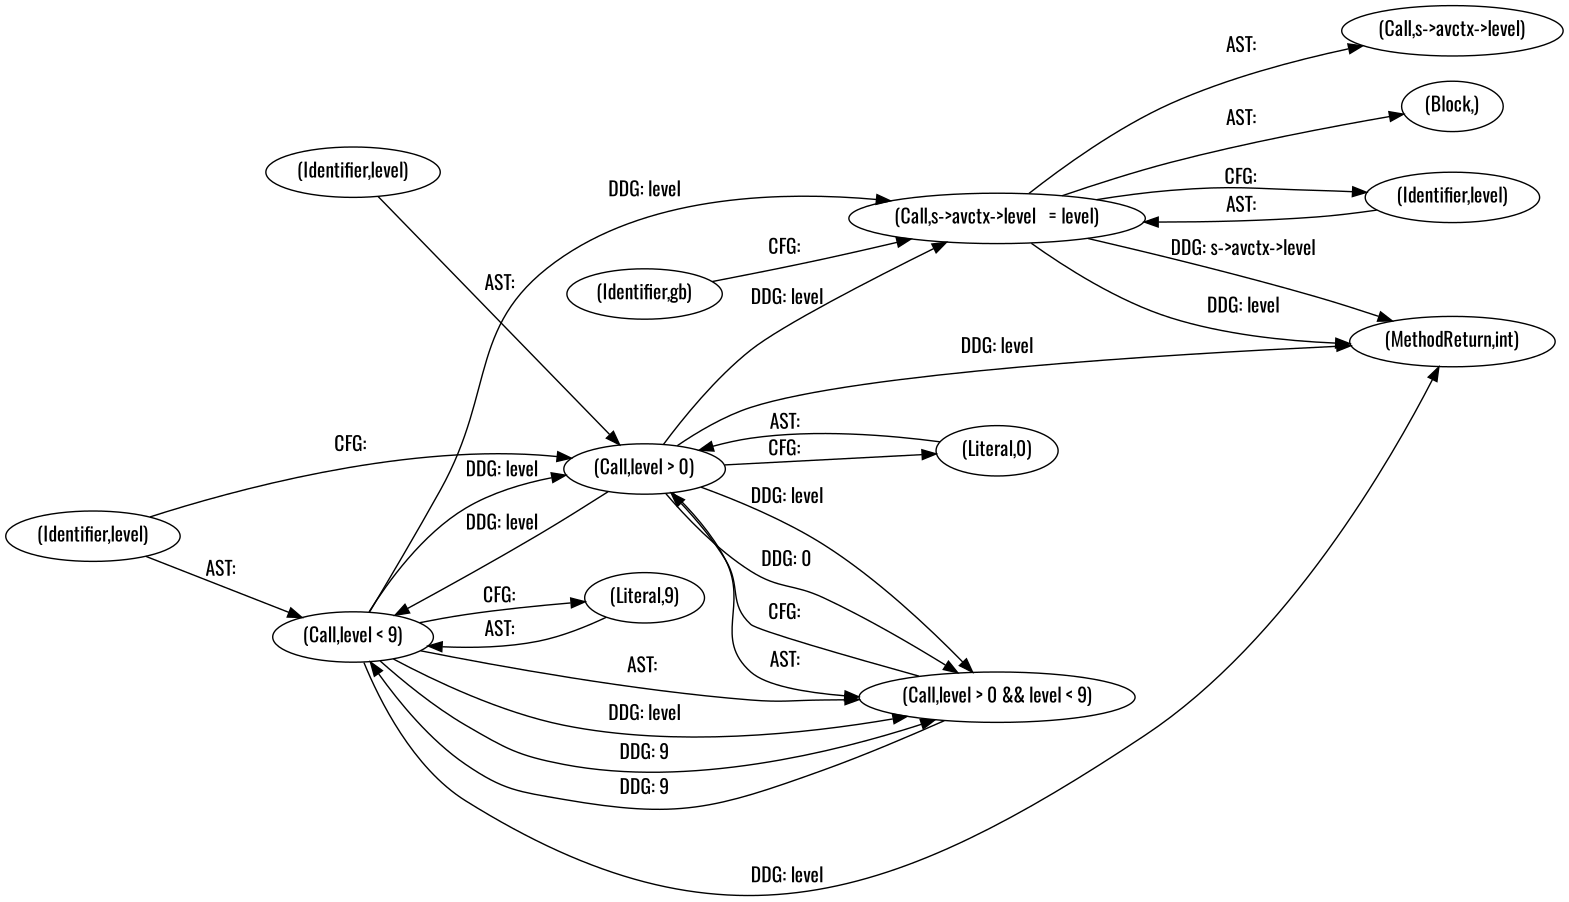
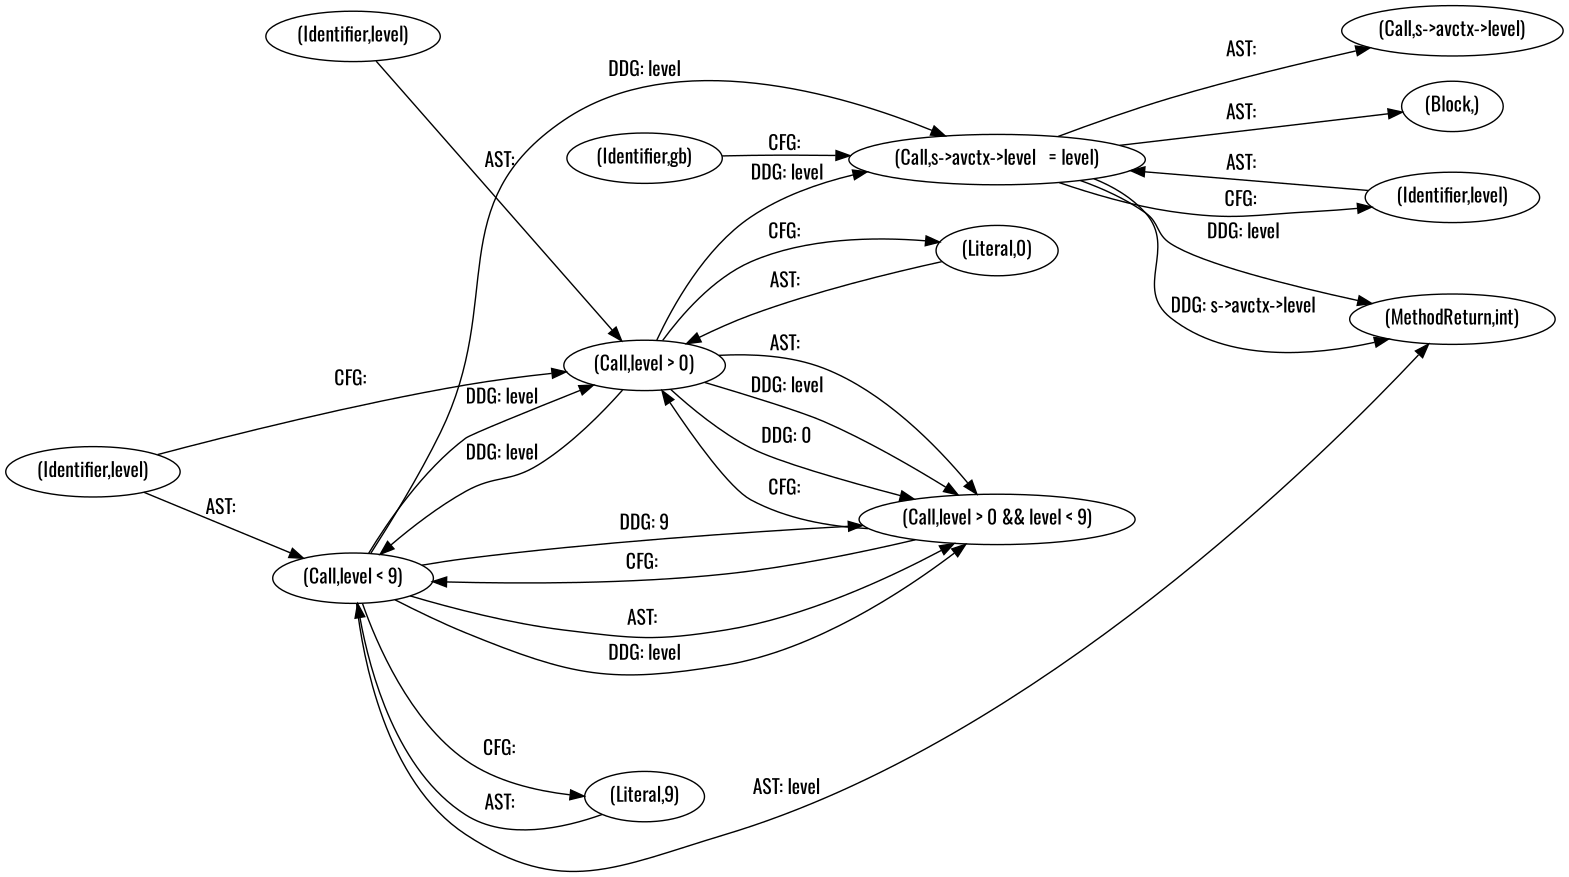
edge "(Call,level > 0)" -> "(MethodReturn,int)": removed, label "DDG: level"
edge "(Call,level > 0 && level < 9)" -> "(Call,level < 9)": label "DDG: 9" -> "CFG: "
edge "(Call,level < 9)" -> "(MethodReturn,int)": label "DDG: level" -> "AST: level"
